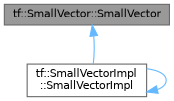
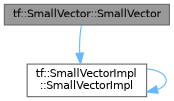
edge "tf::SmallVectorImpl ::SmallVectorImpl" -> "tf::SmallVector::SmallVector": reversed
